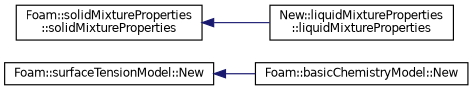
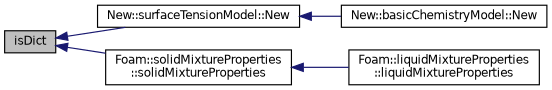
node "New::liquidMixtureProperties ::liquidMixtureProperties": label "New::liquidMixtureProperties ::liquidMixtureProperties" -> "Foam::liquidMixtureProperties ::liquidMixtureProperties"
node "isDict": added
node "Foam::surfaceTensionModel::New": label "Foam::surfaceTensionModel::New" -> "New::surfaceTensionModel::New"
node "Foam::basicChemistryModel::New": label "Foam::basicChemistryModel::New" -> "New::basicChemistryModel::New"
